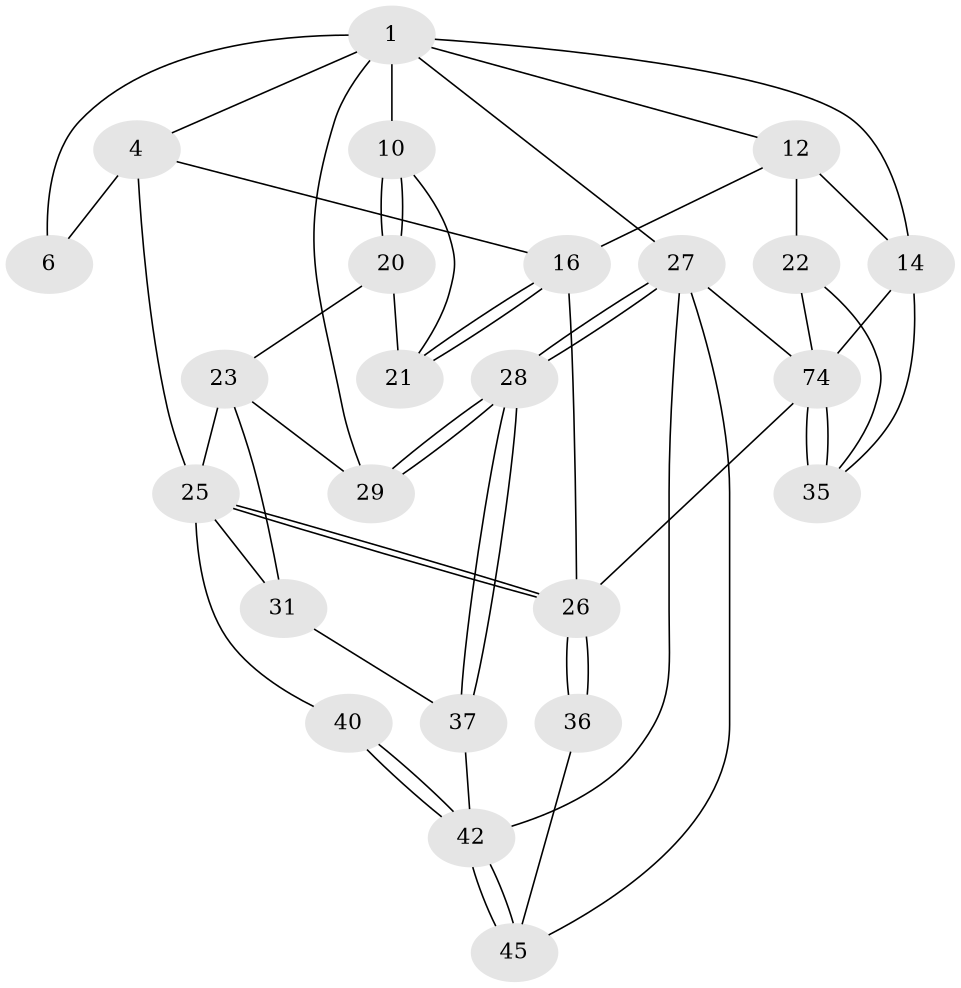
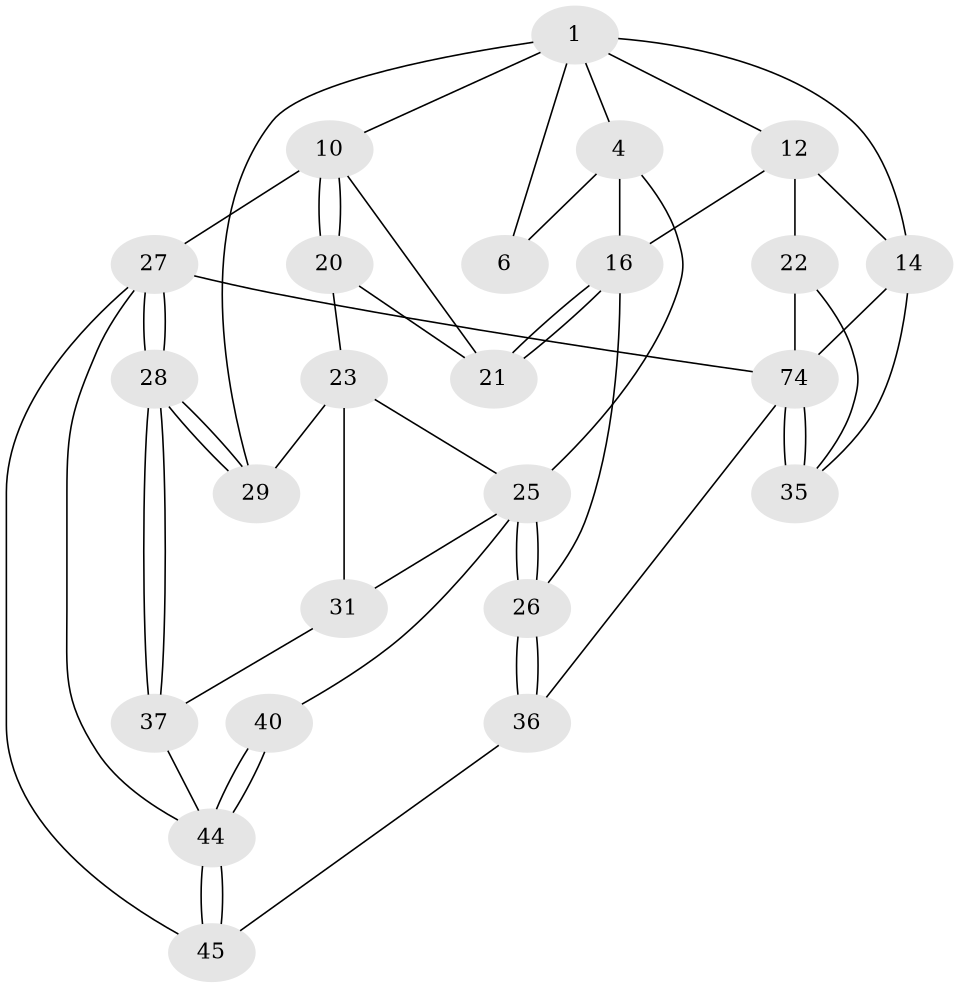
edge "1" -- "27": now "10" -- "27"
edge "74" -- "26": now "74" -- "36"
node "42": label "42" -> "44"
